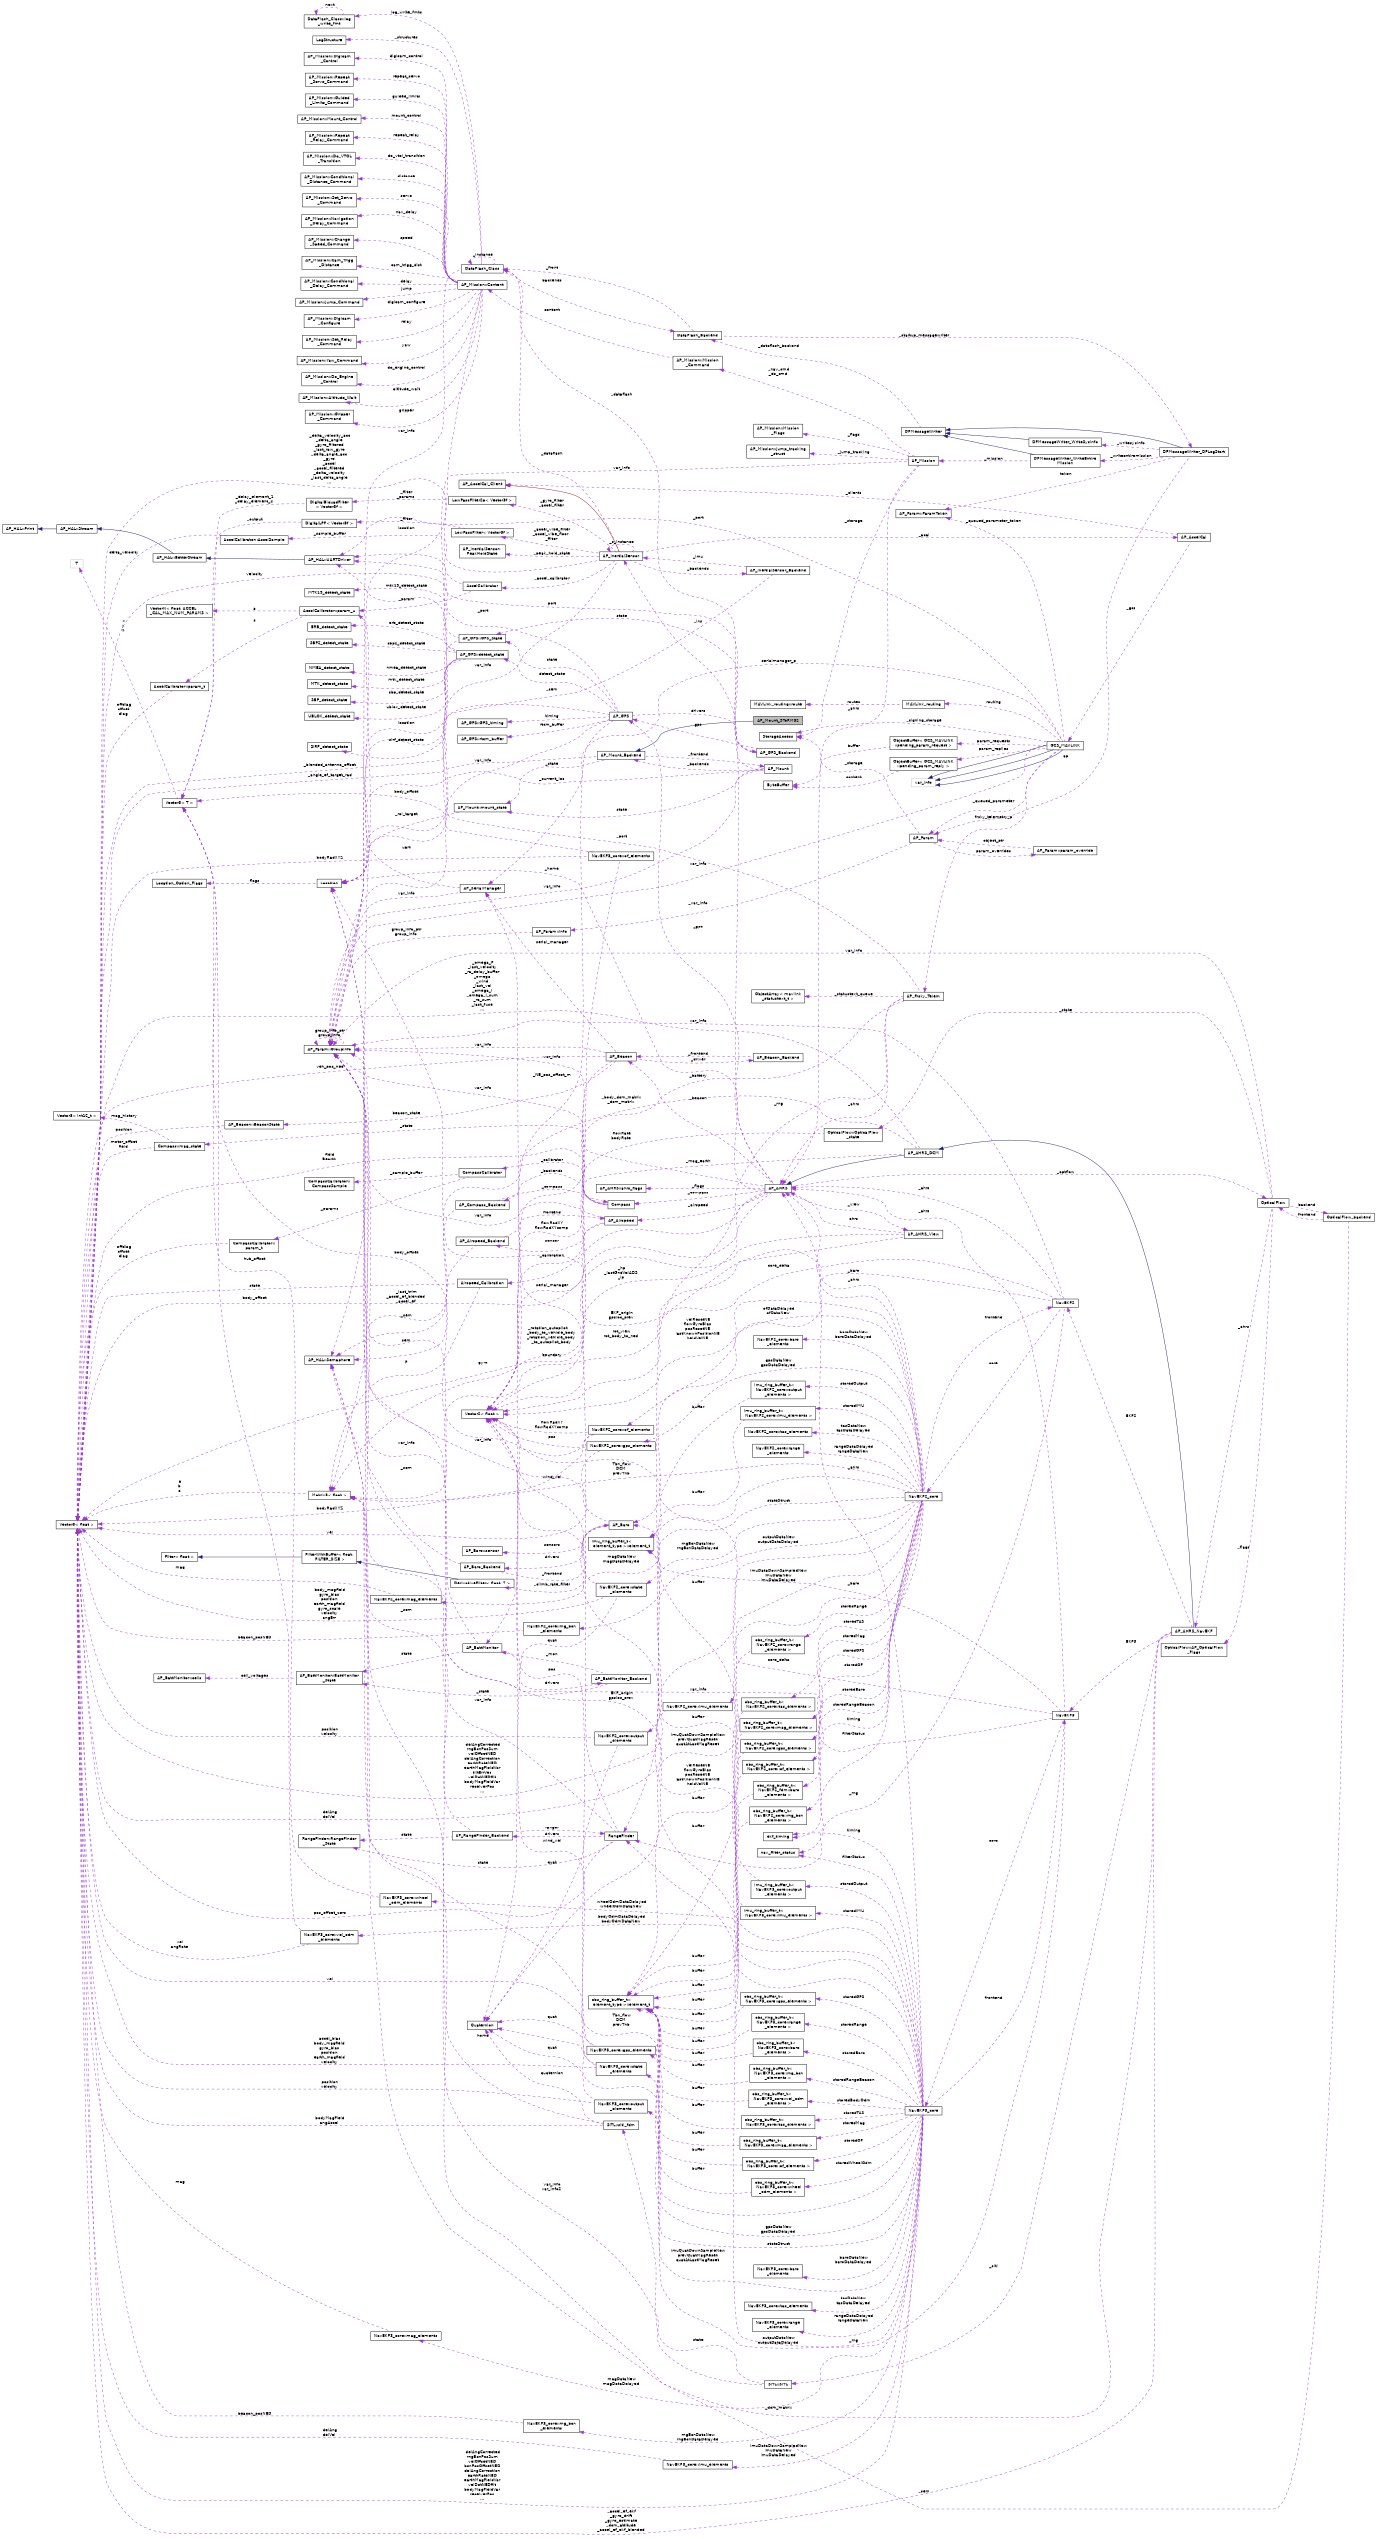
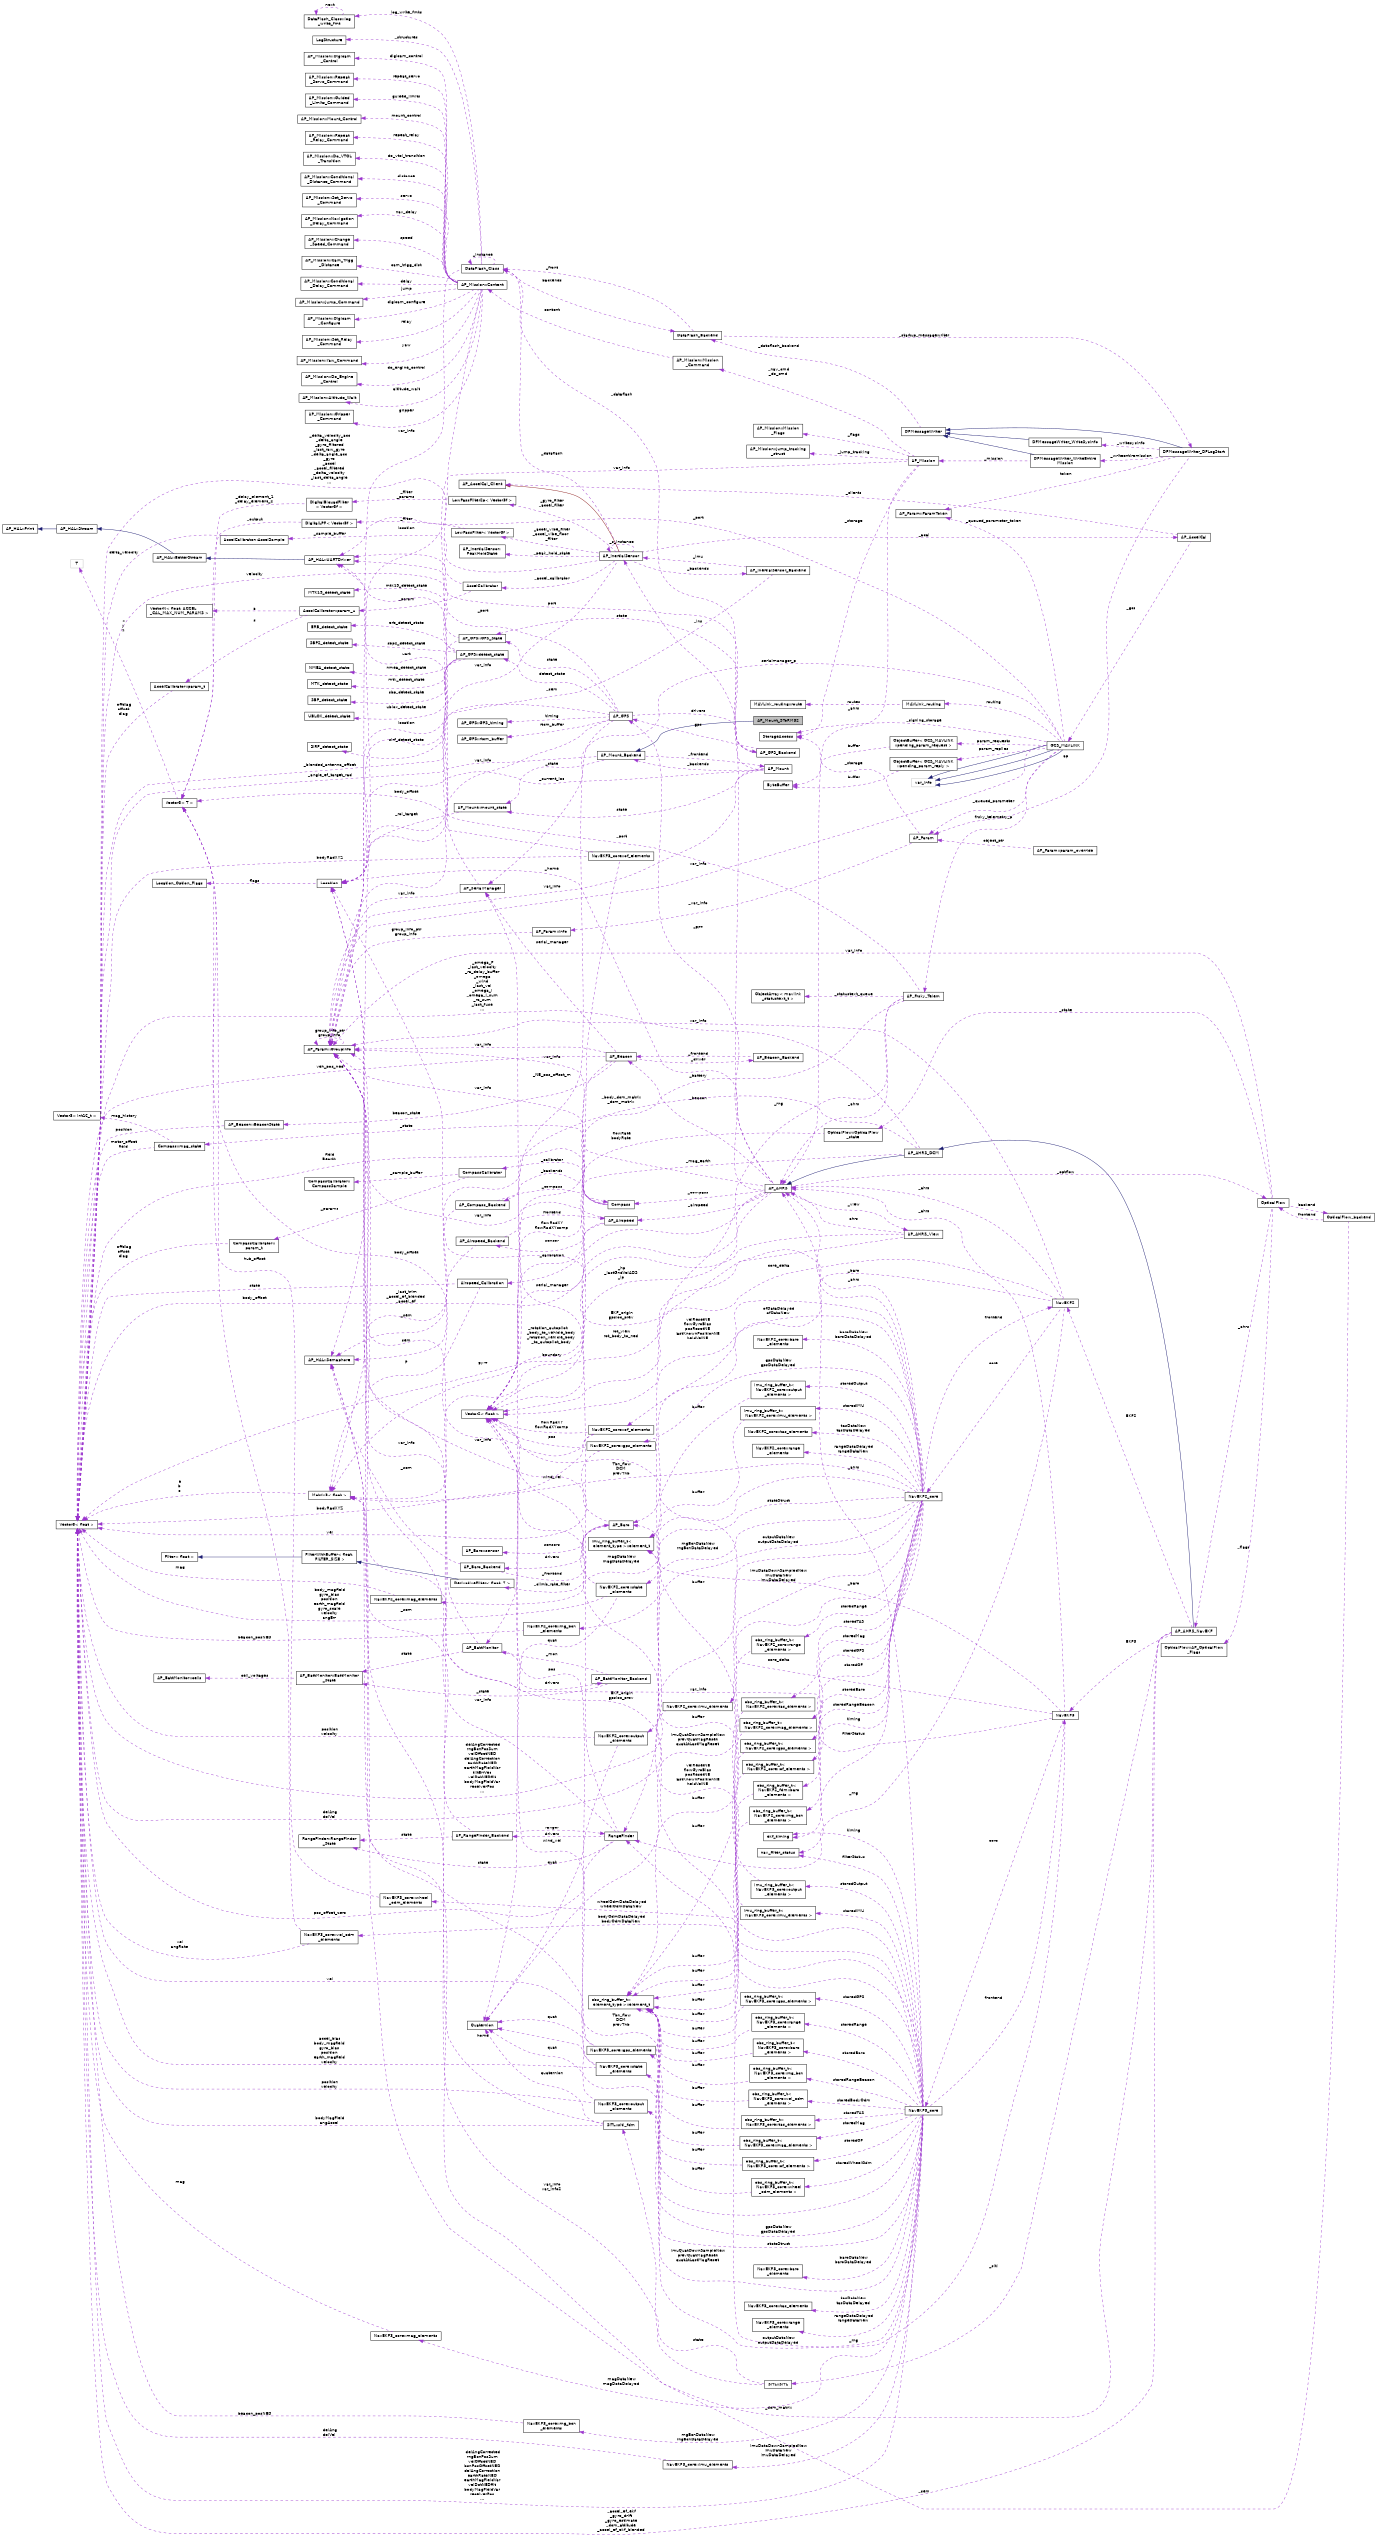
edge "ObjectBuffer< GCS_MAVLINK ::pending_param_reply >" -> "ByteBuffer": label " content" -> " buffer"
edge "AP_SerialManager" -> "AccelCalibrator::param_u": now "AP_SerialManager" -> "AP_HAL::UARTDriver"
edge "AP_Param" -> "AP_Param::param_override": removed, label "param_overrides"
node "AP_AHRS::ahrs_flags": removed
